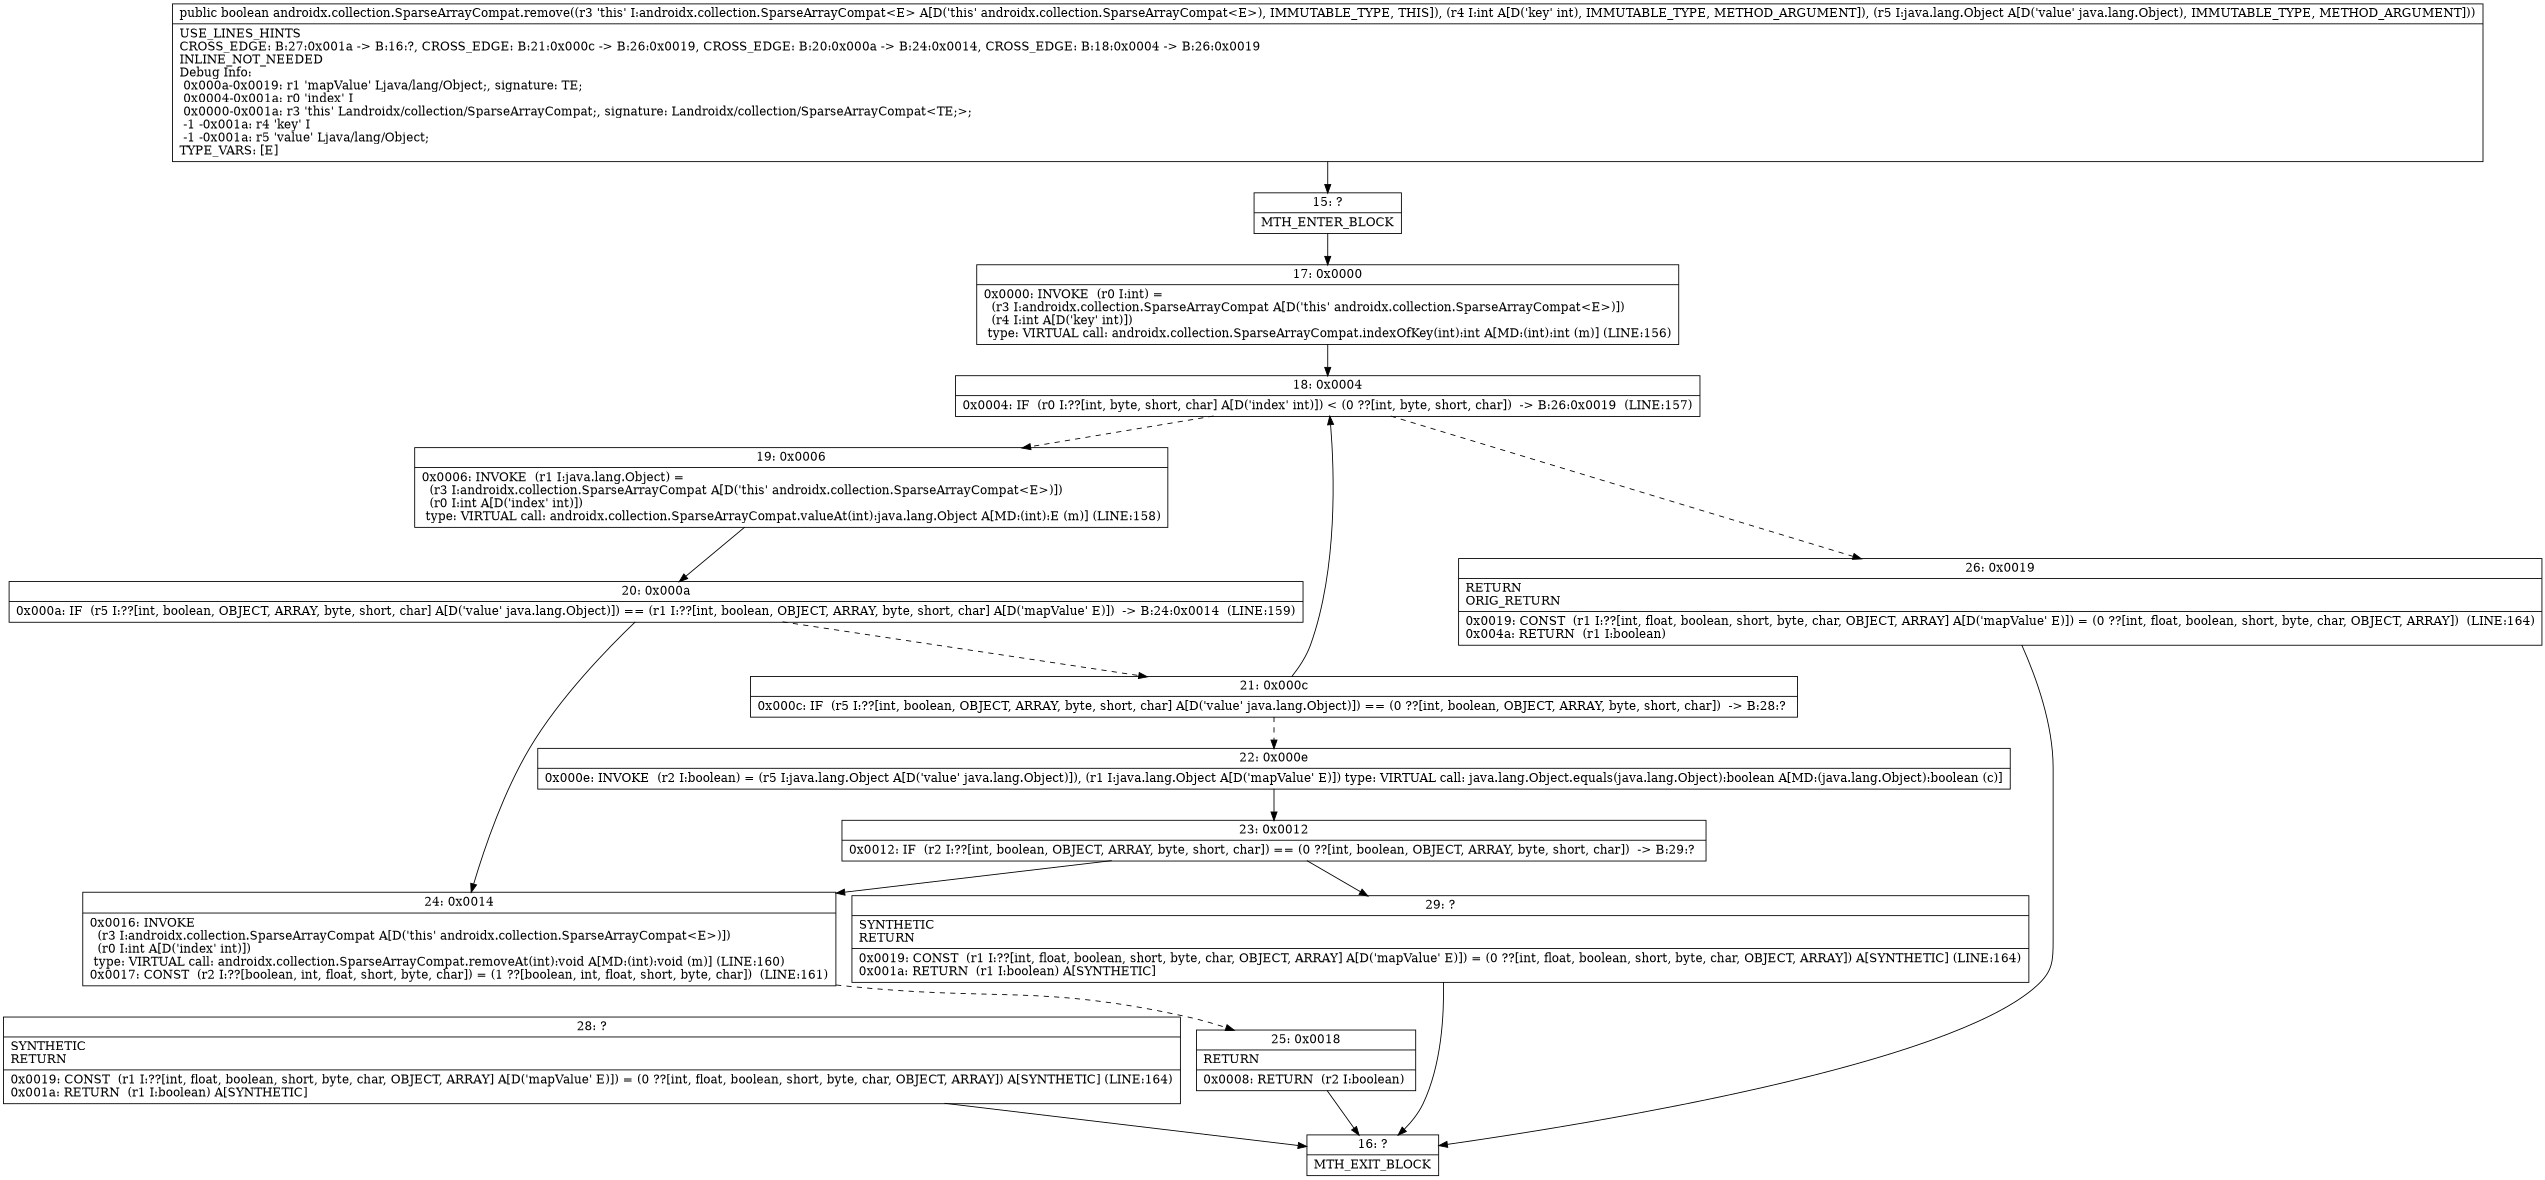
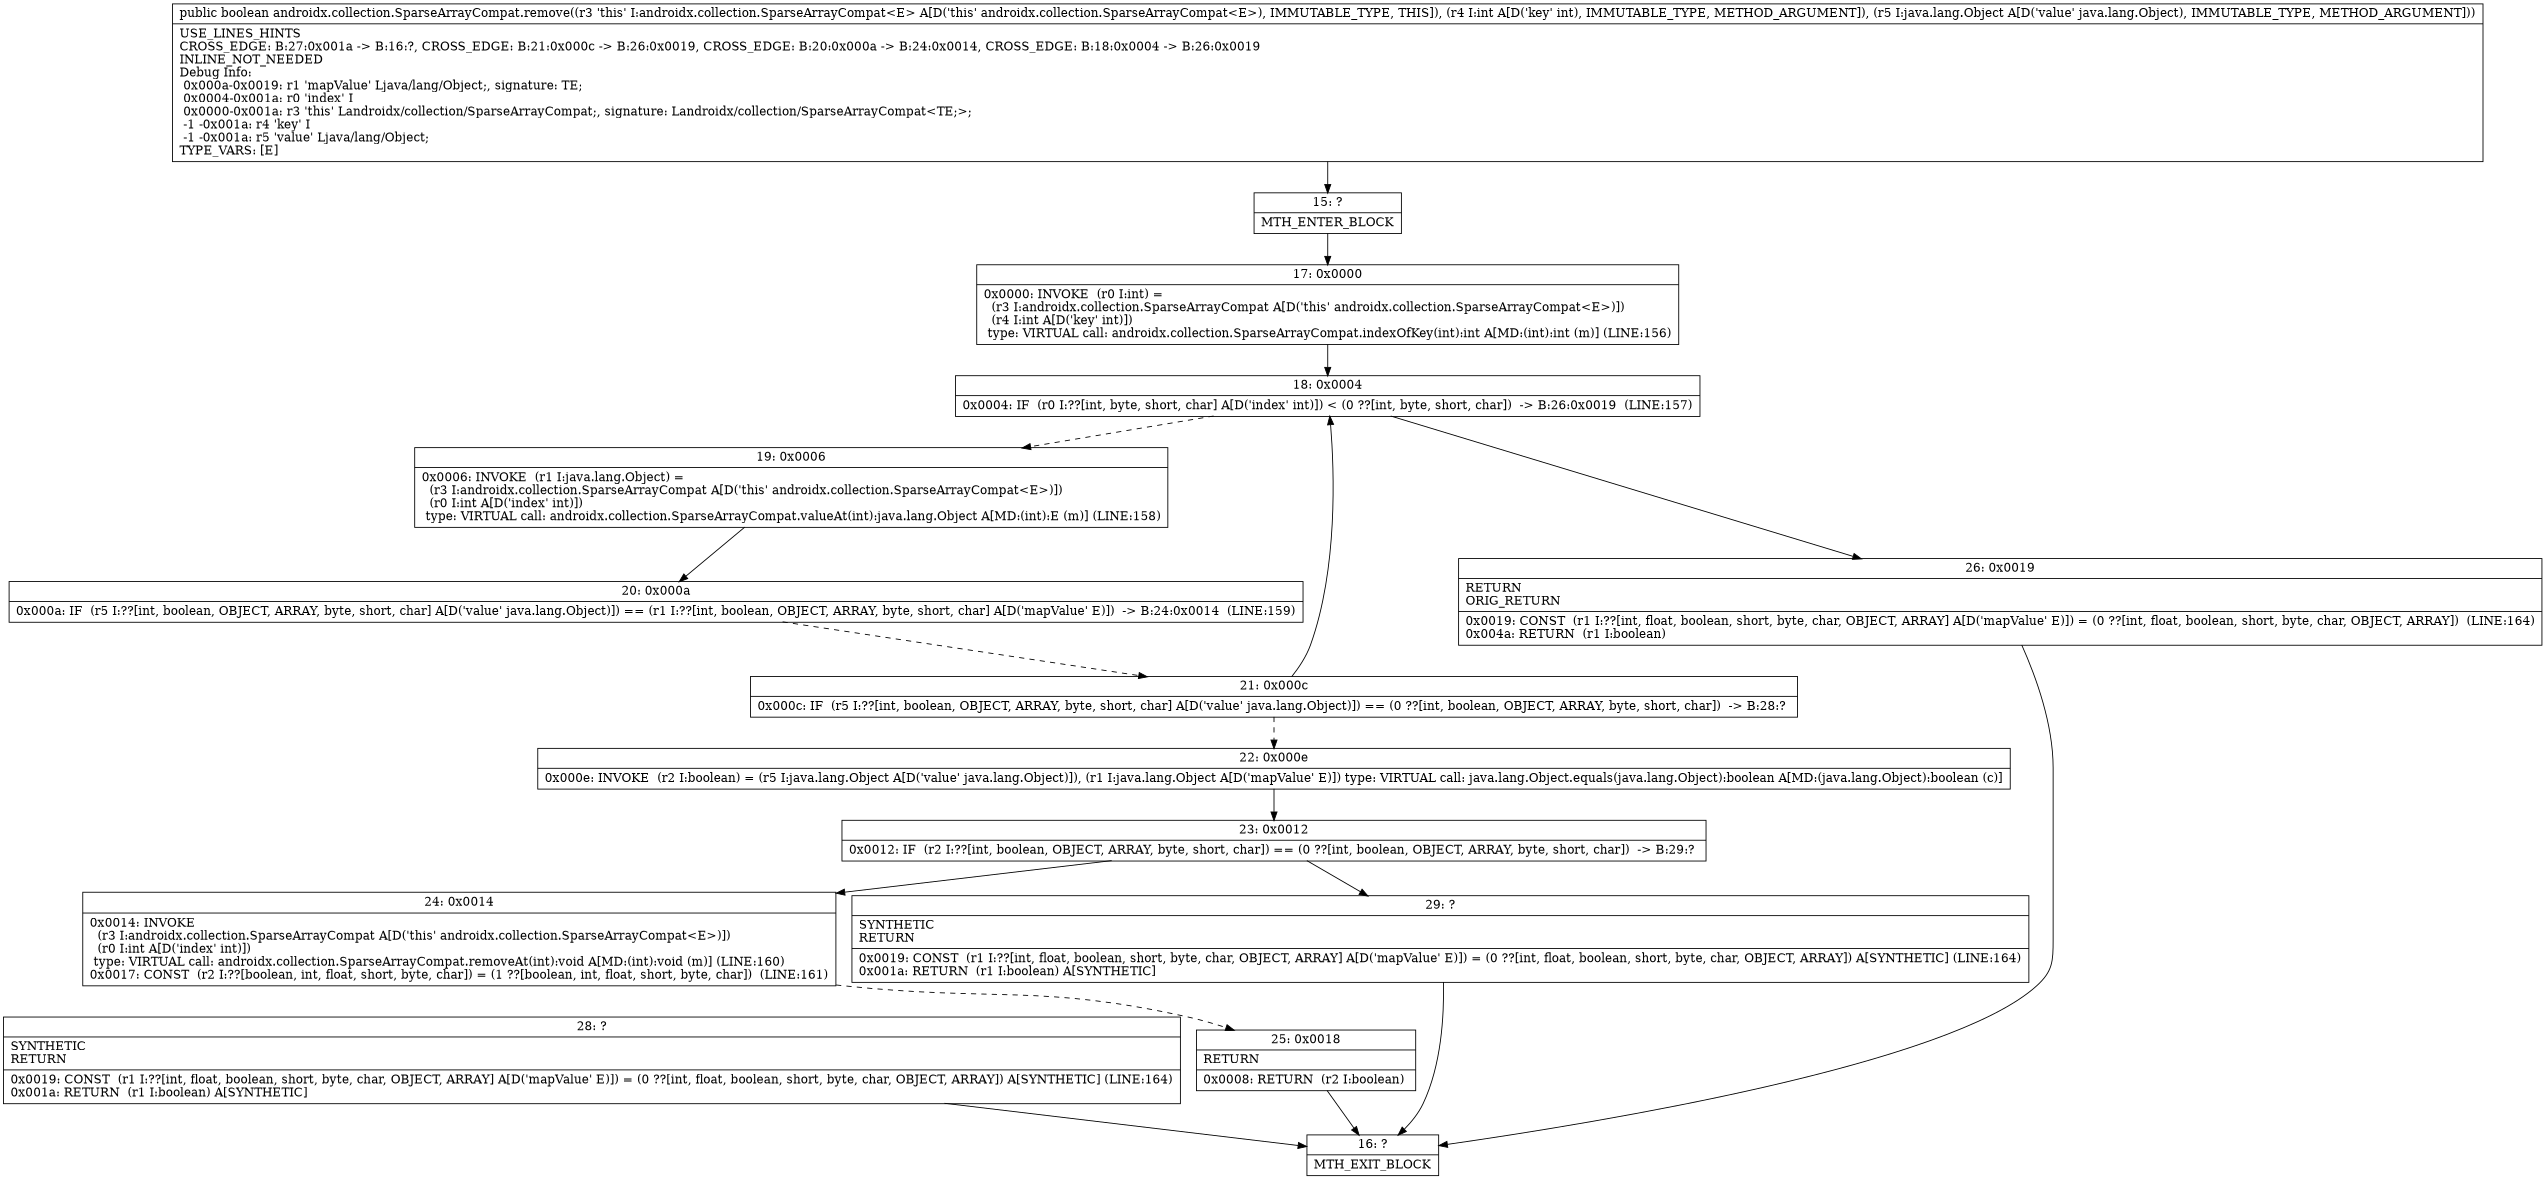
edge "18: 0x0004" -> "26: 0x0019": style dashed -> solid
edge "20: 0x000a" -> "24: 0x0014": removed
node "24: 0x0014": text "0x0016: INVOKE" -> "0x0014: INVOKE"
